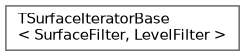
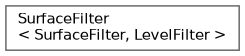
node "TSurfaceIteratorBase < SurfaceFilter, LevelFilter >": label "TSurfaceIteratorBase < SurfaceFilter, LevelFilter >" -> "SurfaceFilter < SurfaceFilter, LevelFilter >"
